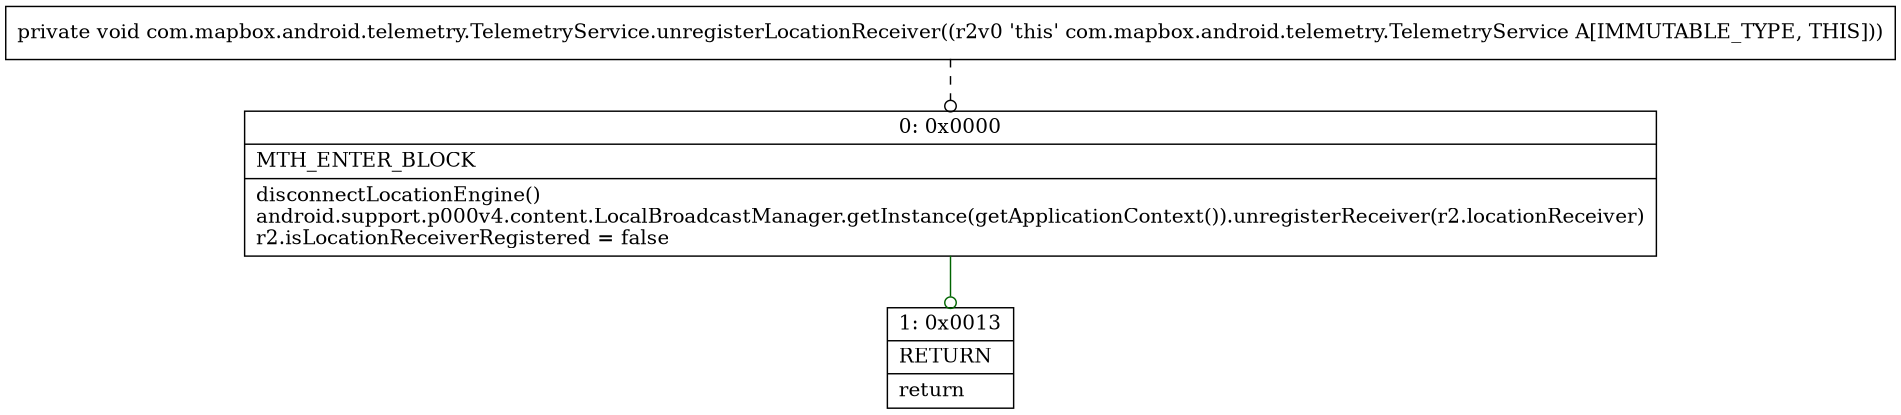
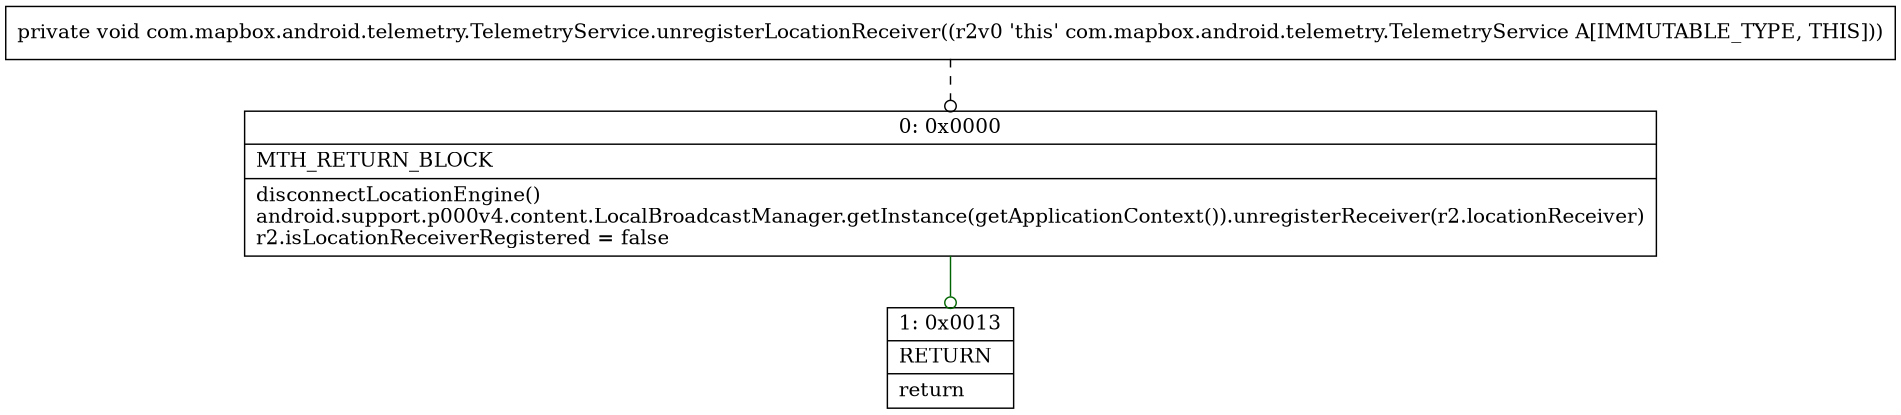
node "0: 0x0000": text "MTH_ENTER_BLOCK" -> "MTH_RETURN_BLOCK"
